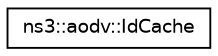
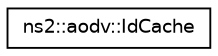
node "ns3::aodv::IdCache": label "ns3::aodv::IdCache" -> "ns2::aodv::IdCache"
